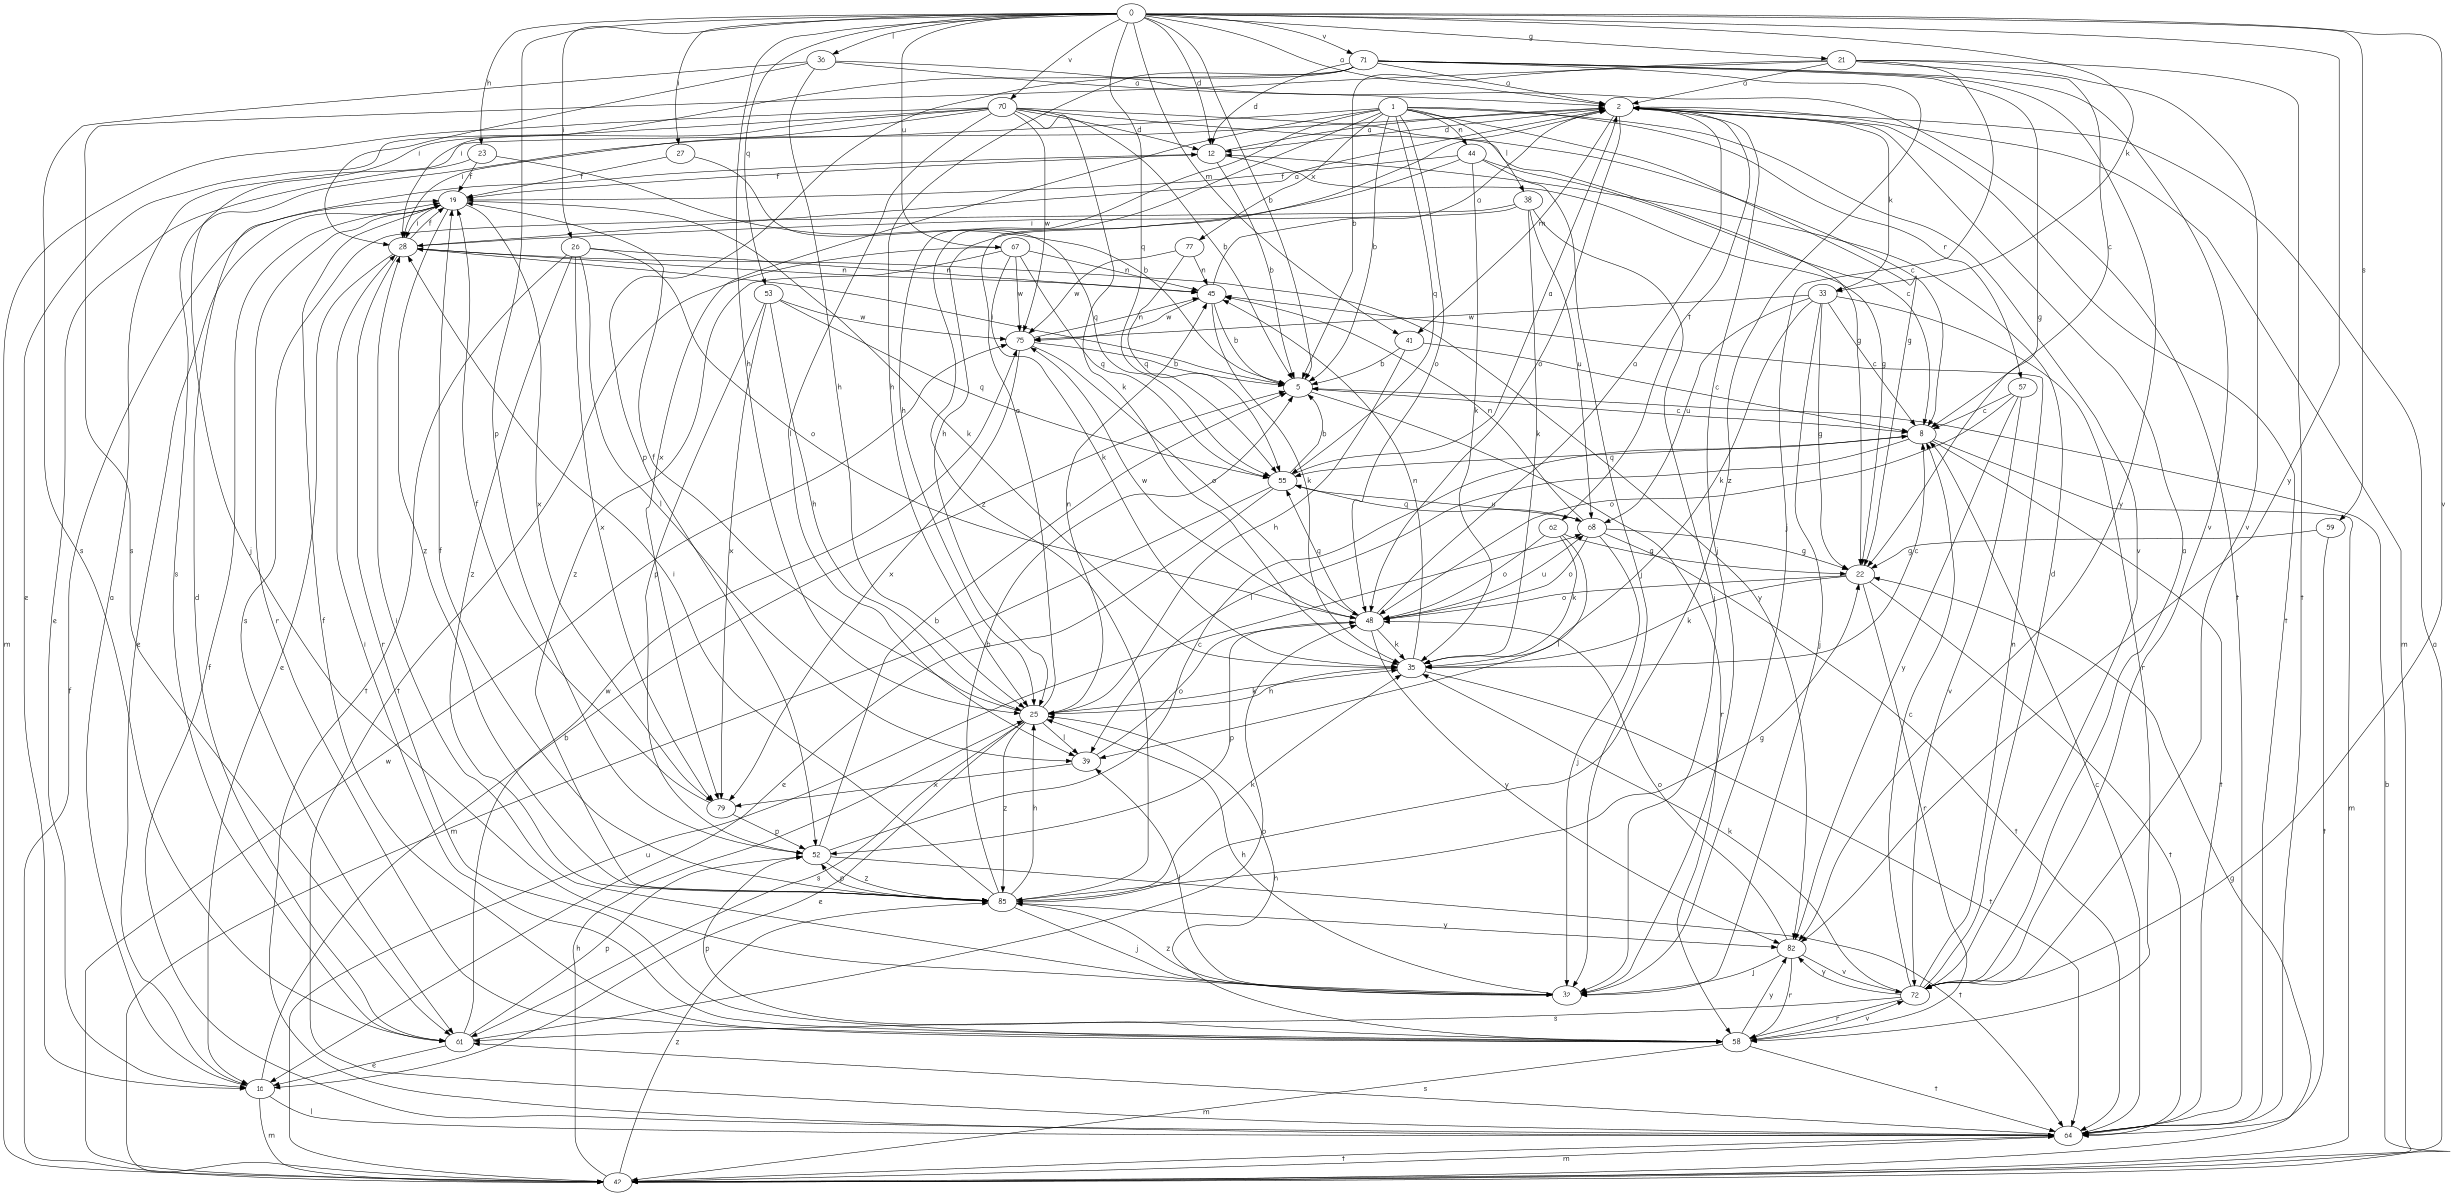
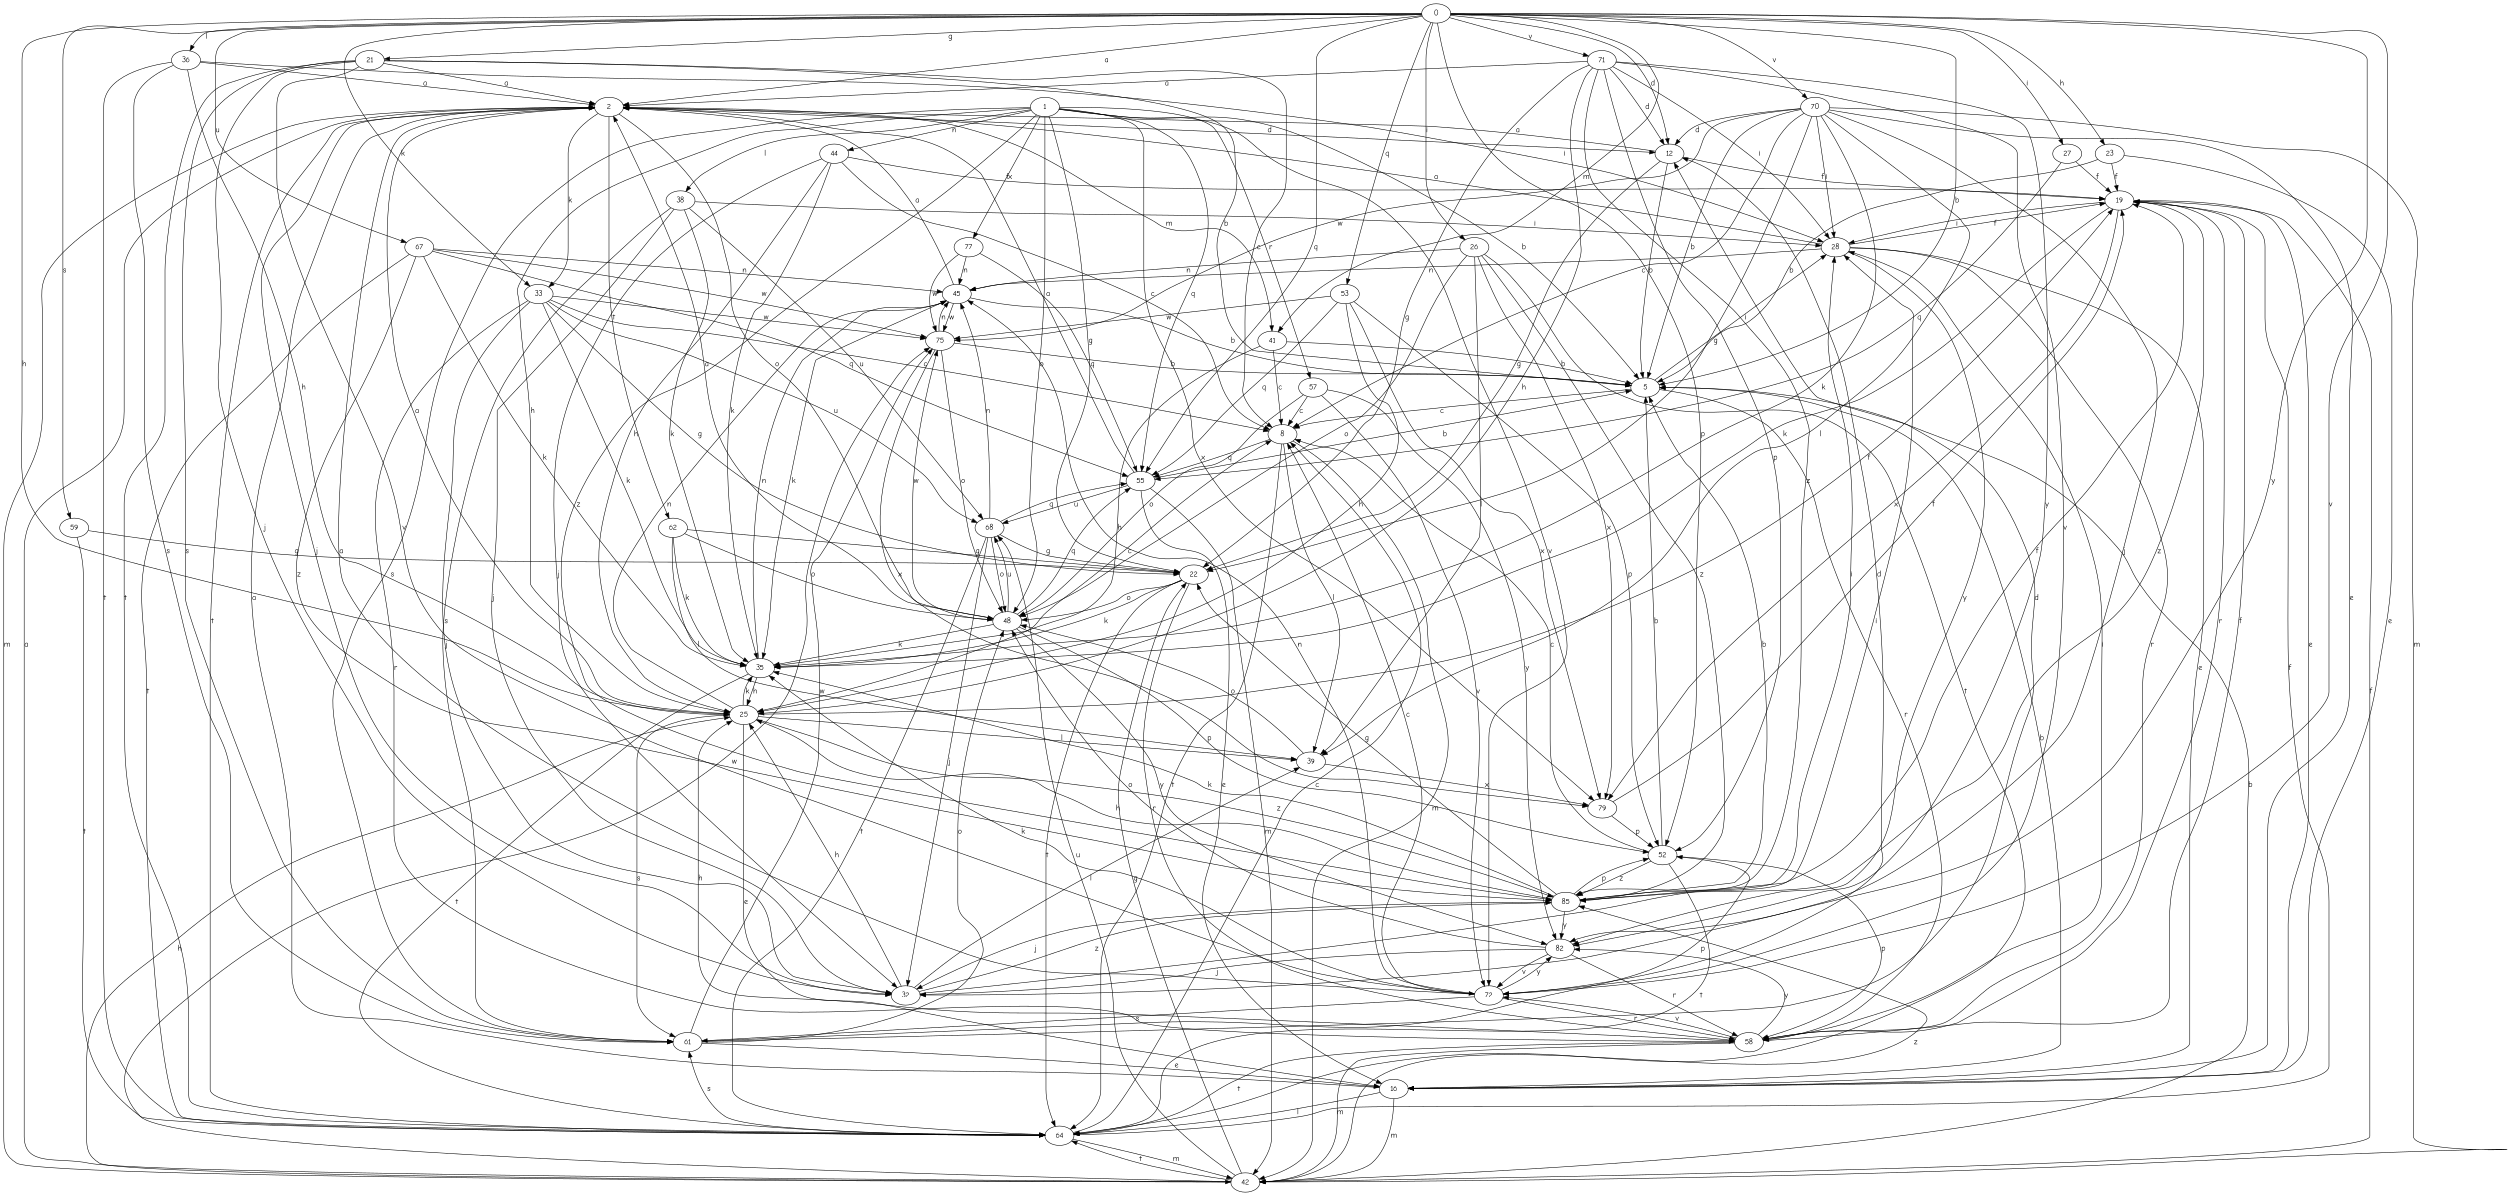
edge "58" -> "52": reversed
